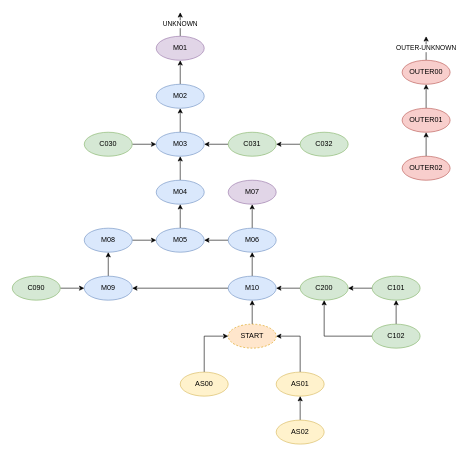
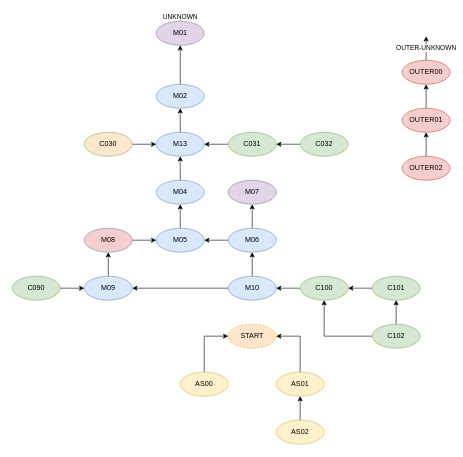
node "M01": moved (180, 48) -> (180, 33)
node "C030": fillcolor #d5e8d4 -> #ffe6cc
node "M03": label "M03" -> "M13"
node "M08": fillcolor #dae8fc -> #f8cecc
node "C200": label "C200" -> "C100"
edge "START" -> "M10": removed
